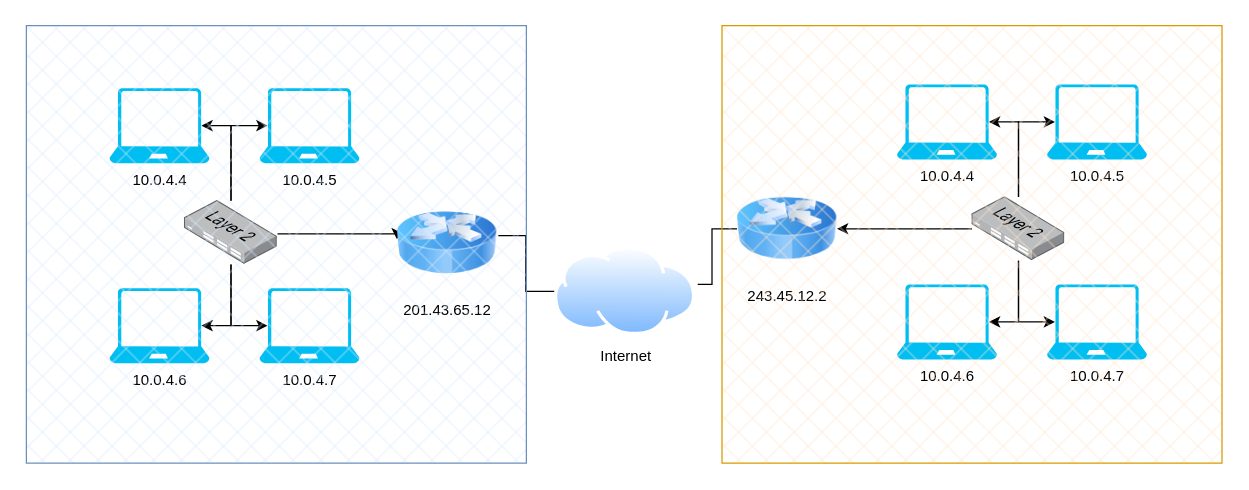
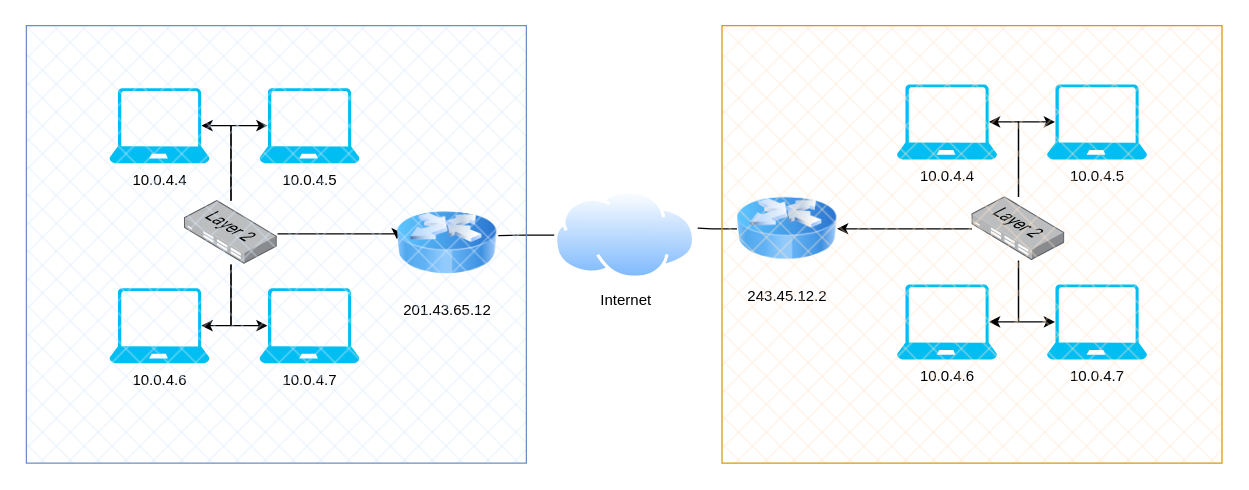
node "Internet": moved (625, 291) -> (625, 235)
